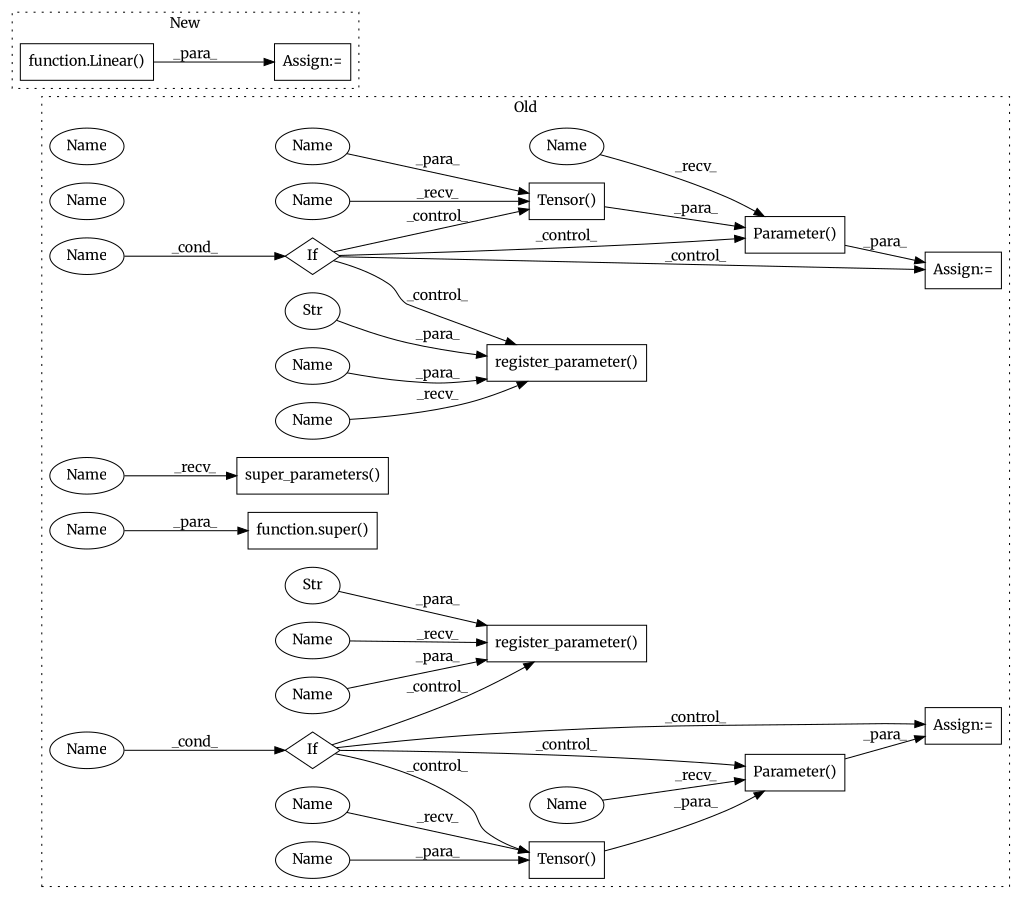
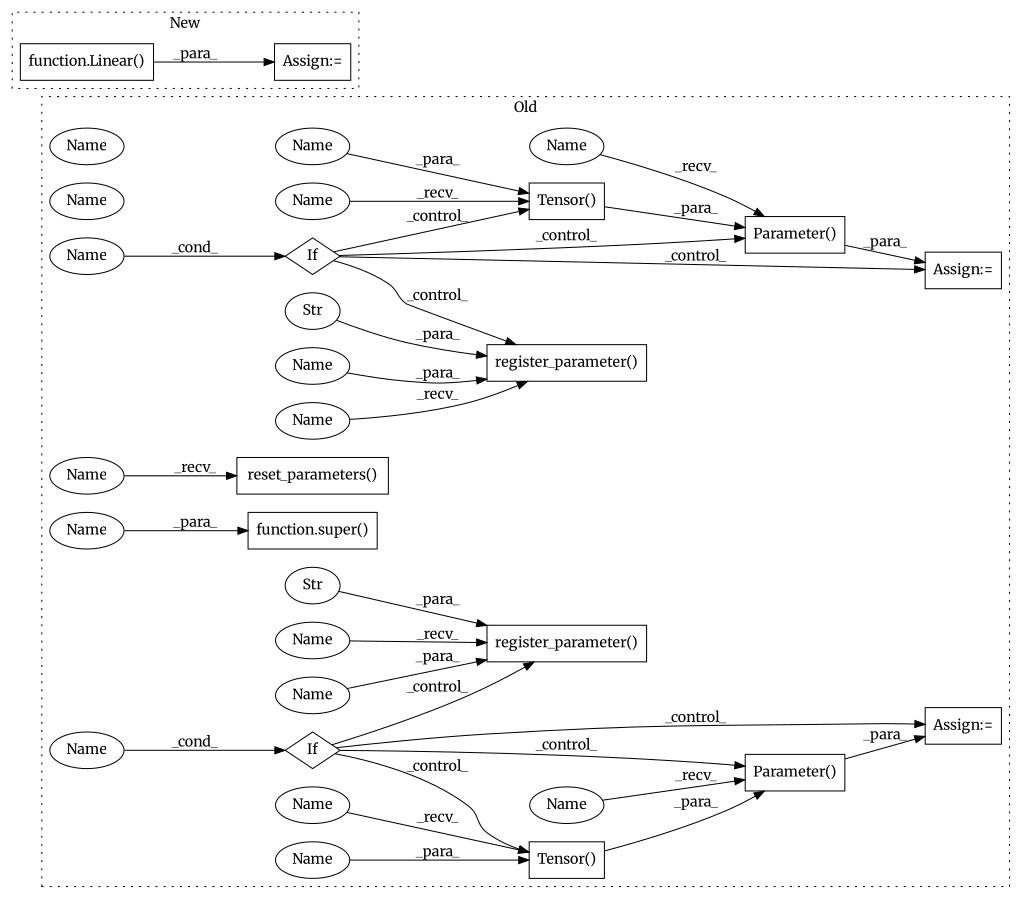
node "super_parameters()": label "super_parameters()" -> "reset_parameters()"
